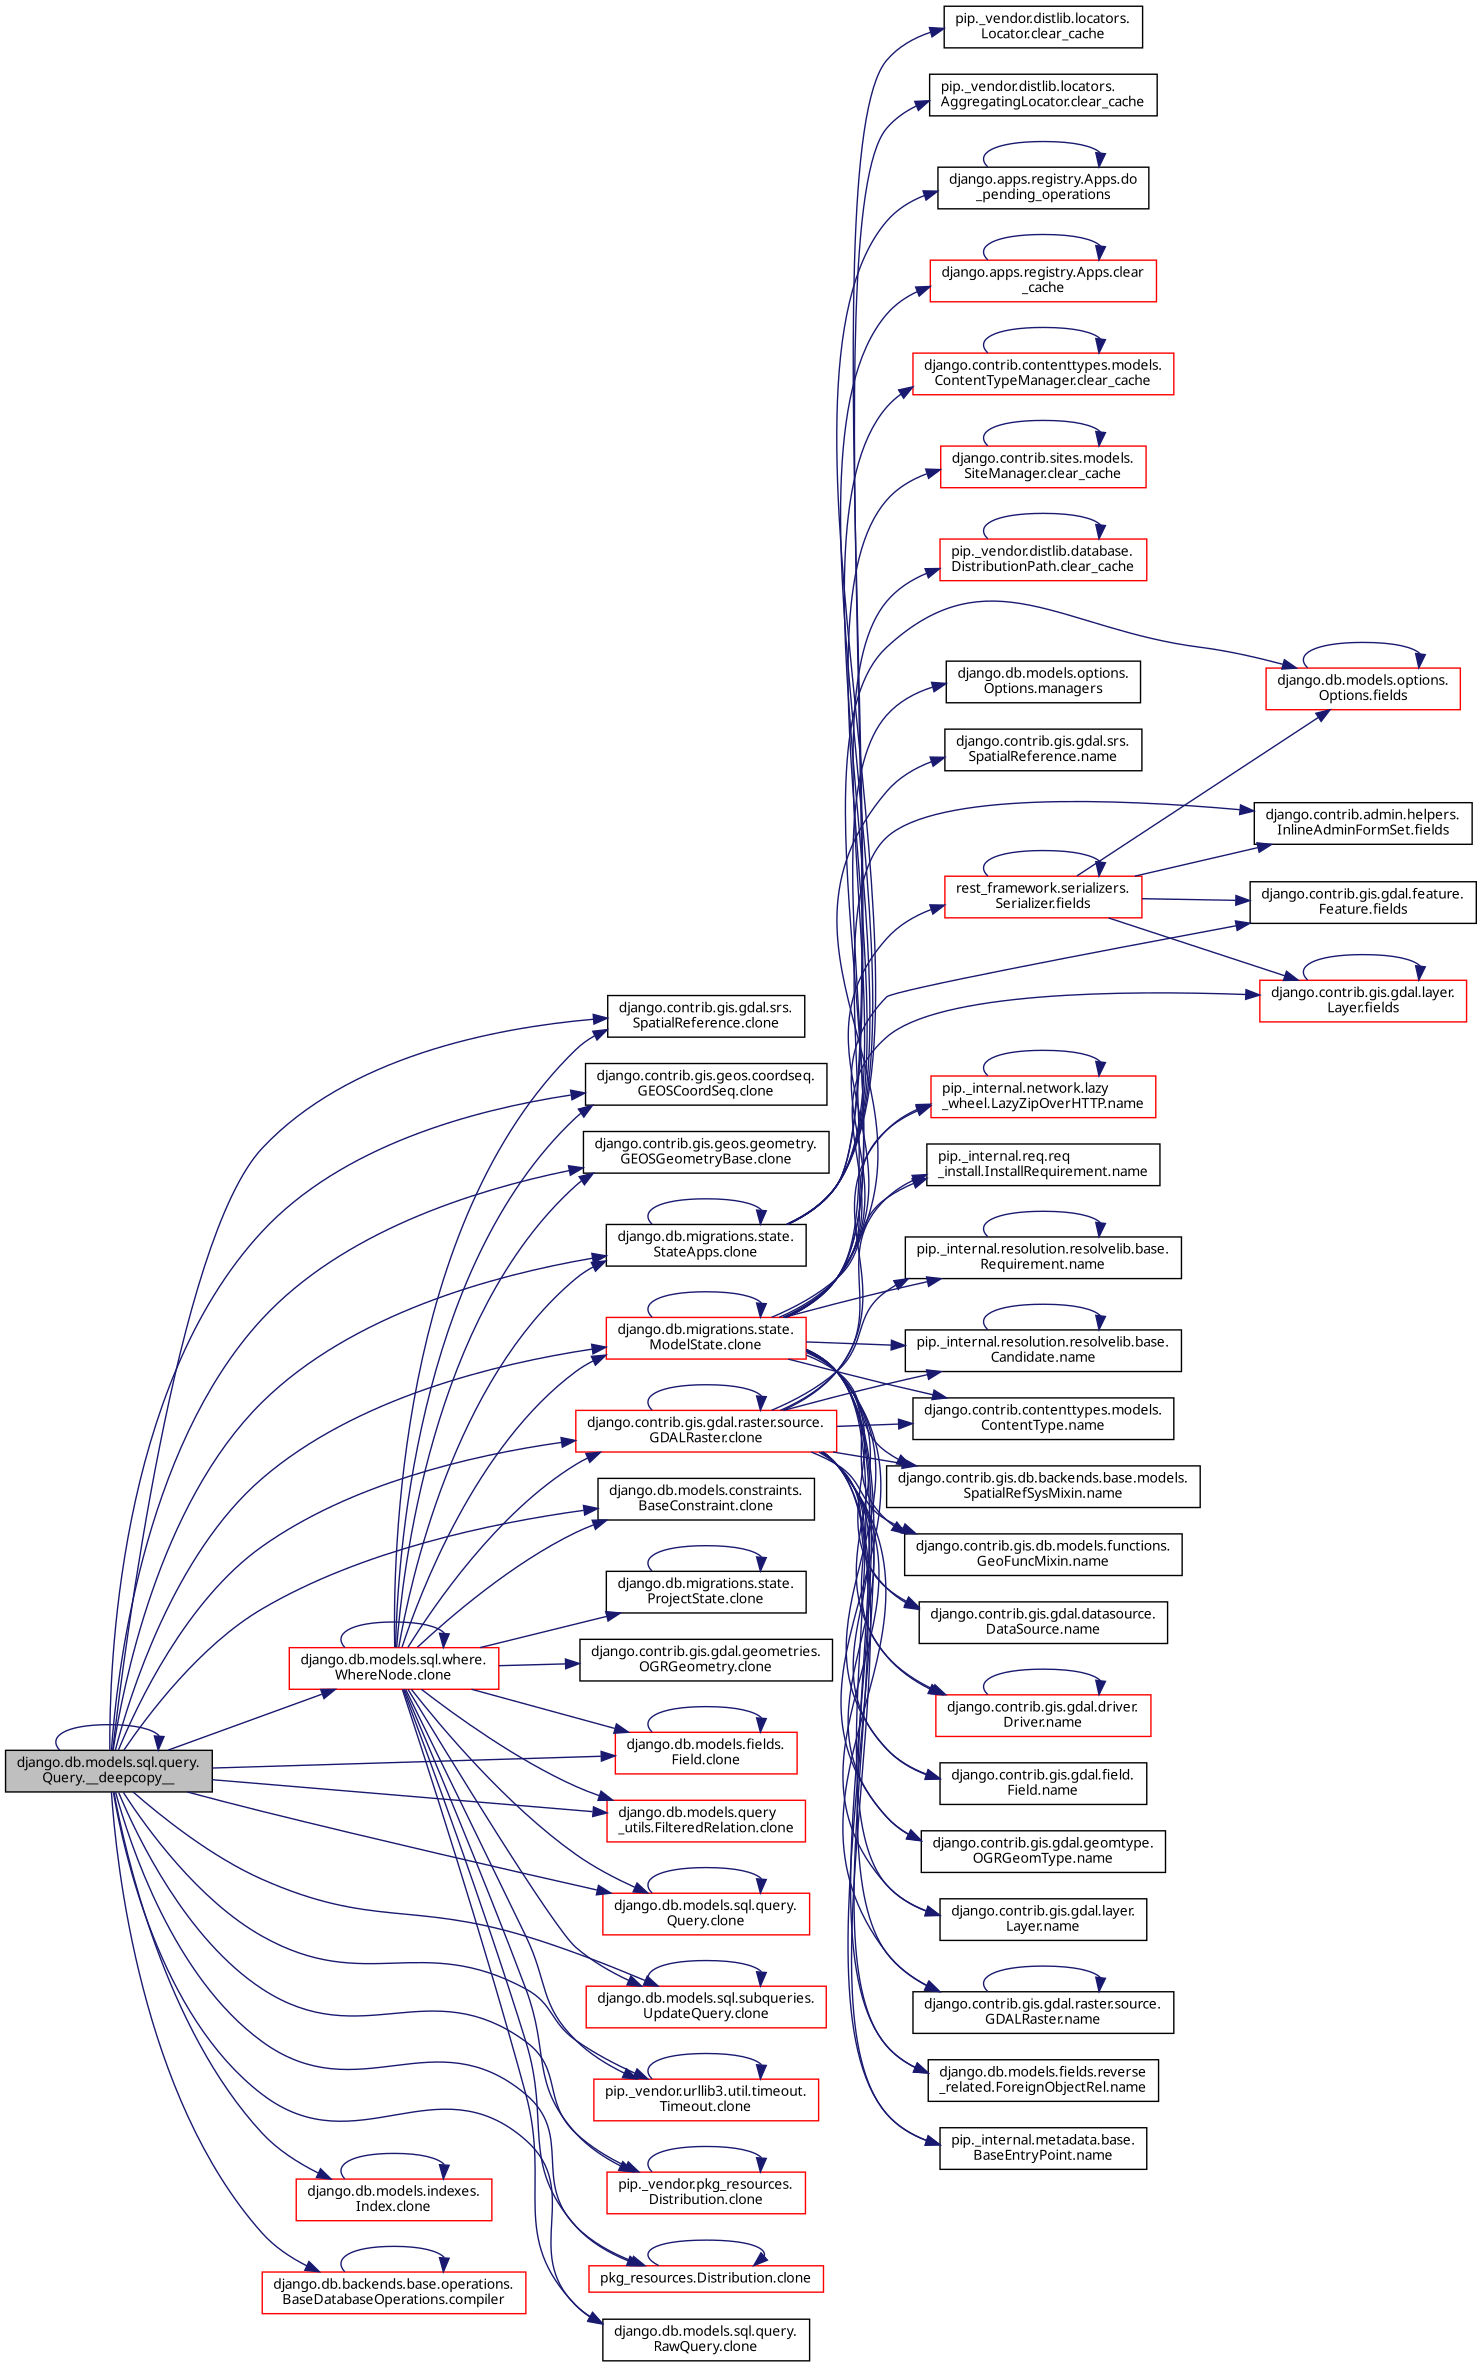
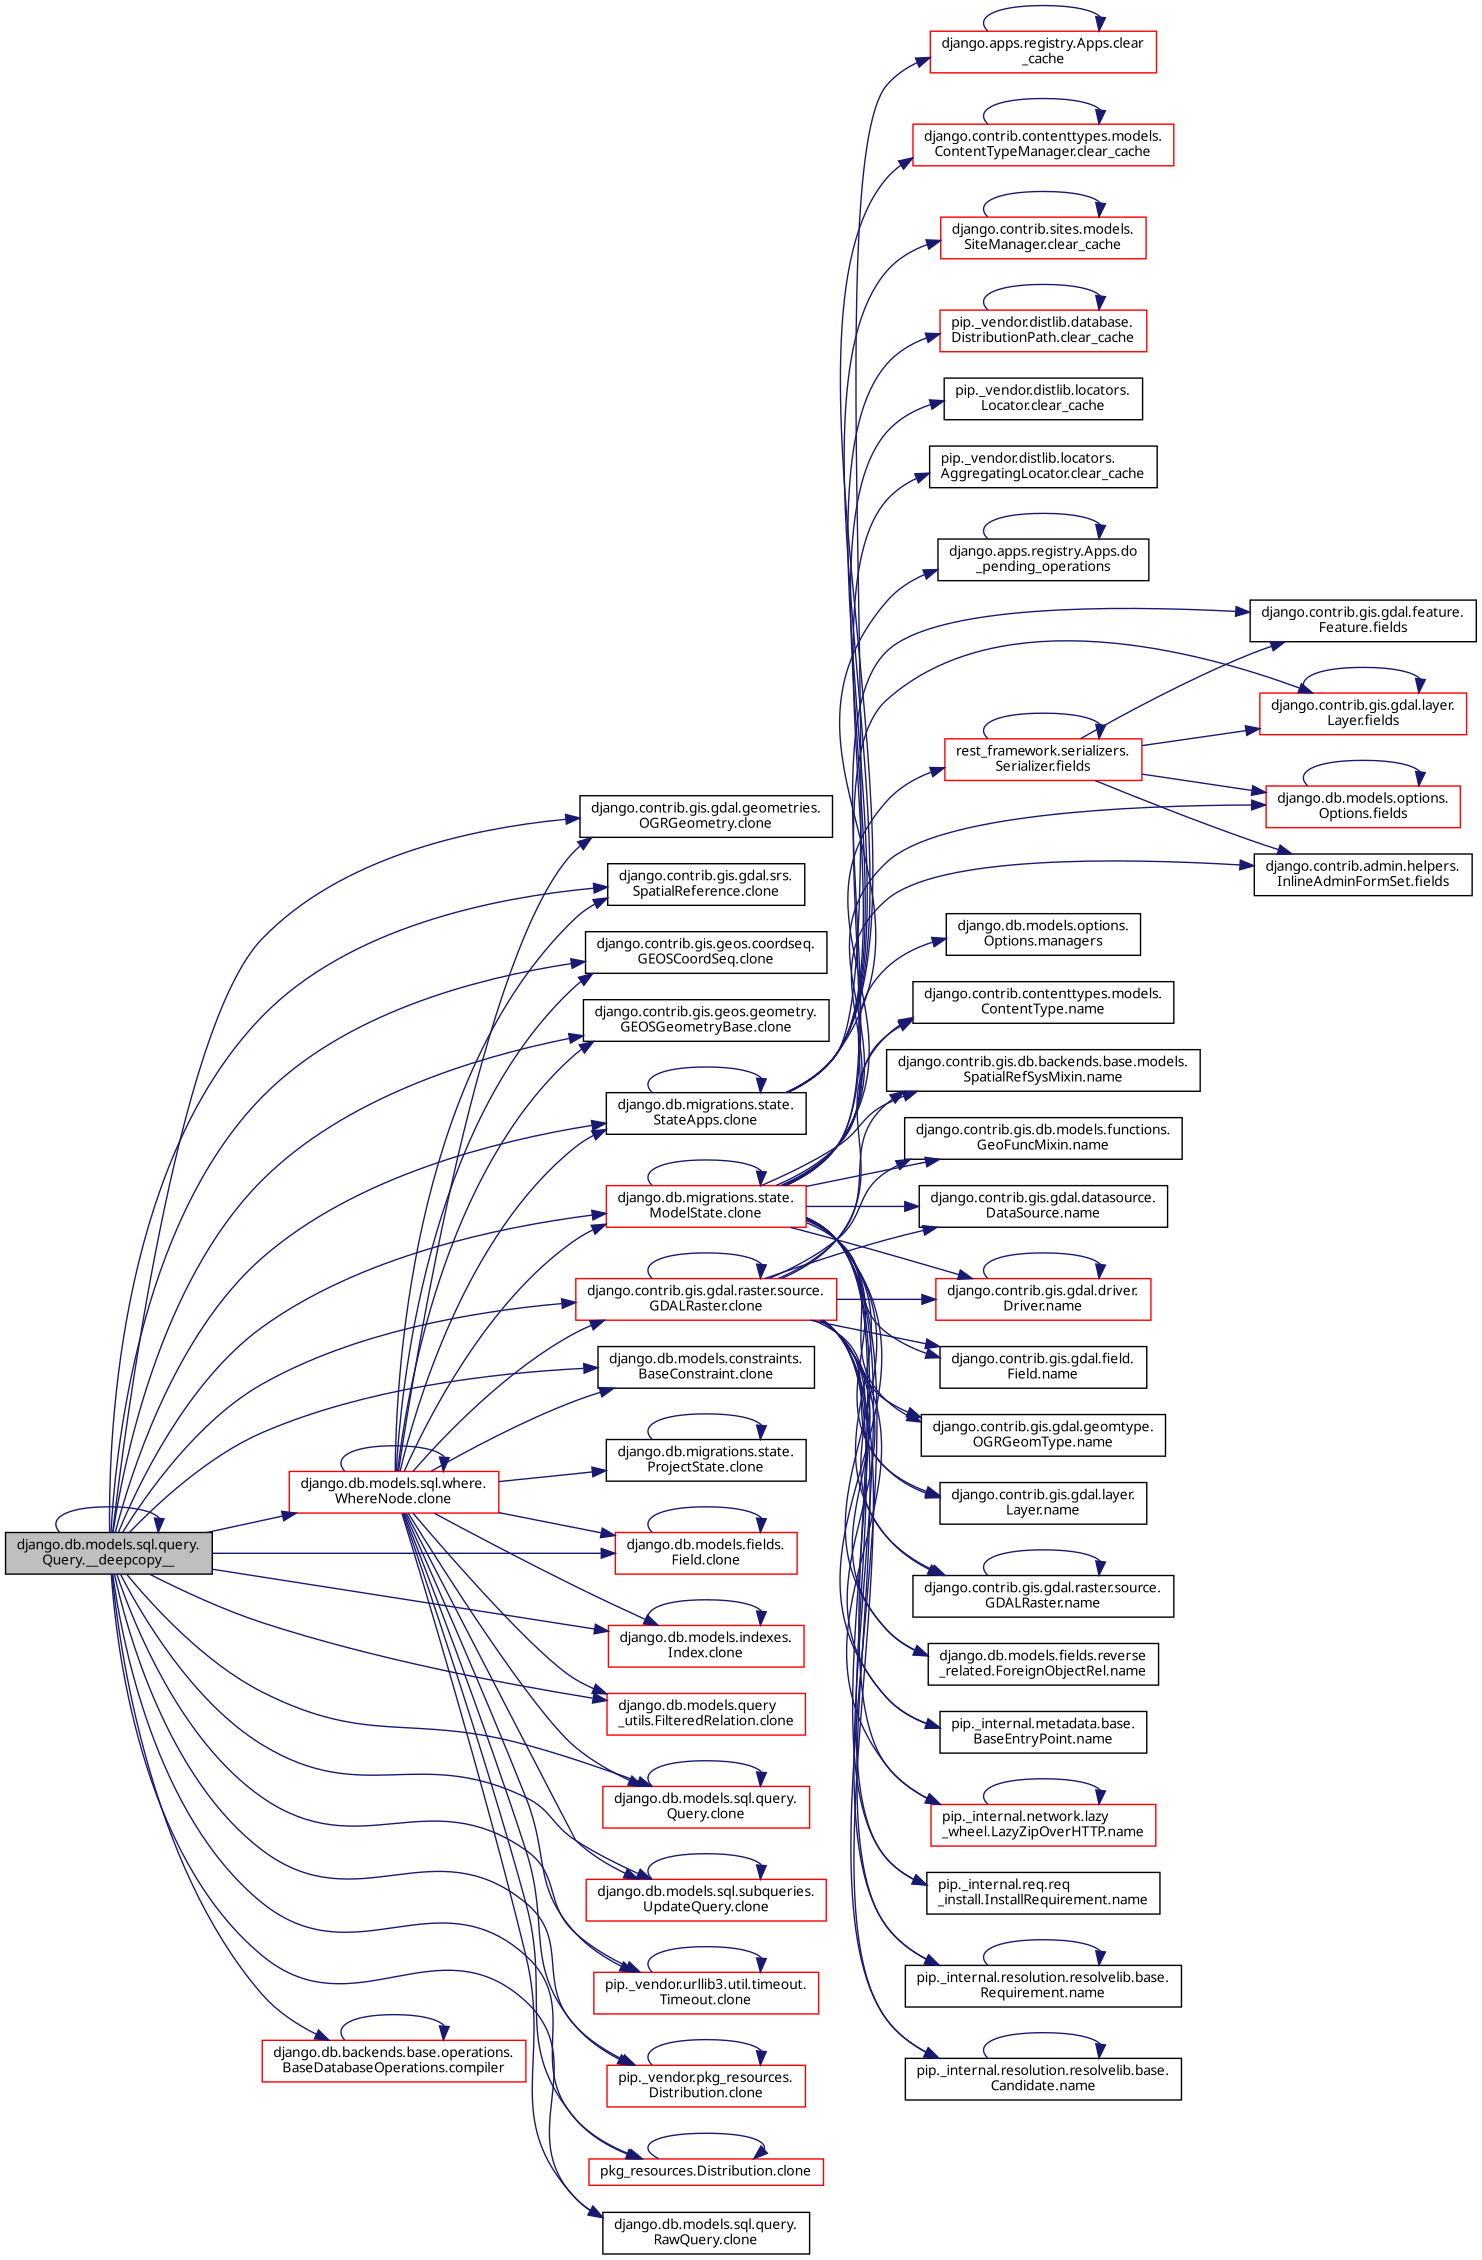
node "django.contrib.gis.gdal.srs. SpatialReference.name": removed
edge "django.db.models.sql.query. Query.__deepcopy__" -> "django.contrib.gis.gdal.geometries. OGRGeometry.clone": added
edge "django.db.models.sql.where. WhereNode.clone" -> "django.db.models.indexes. Index.clone": added
